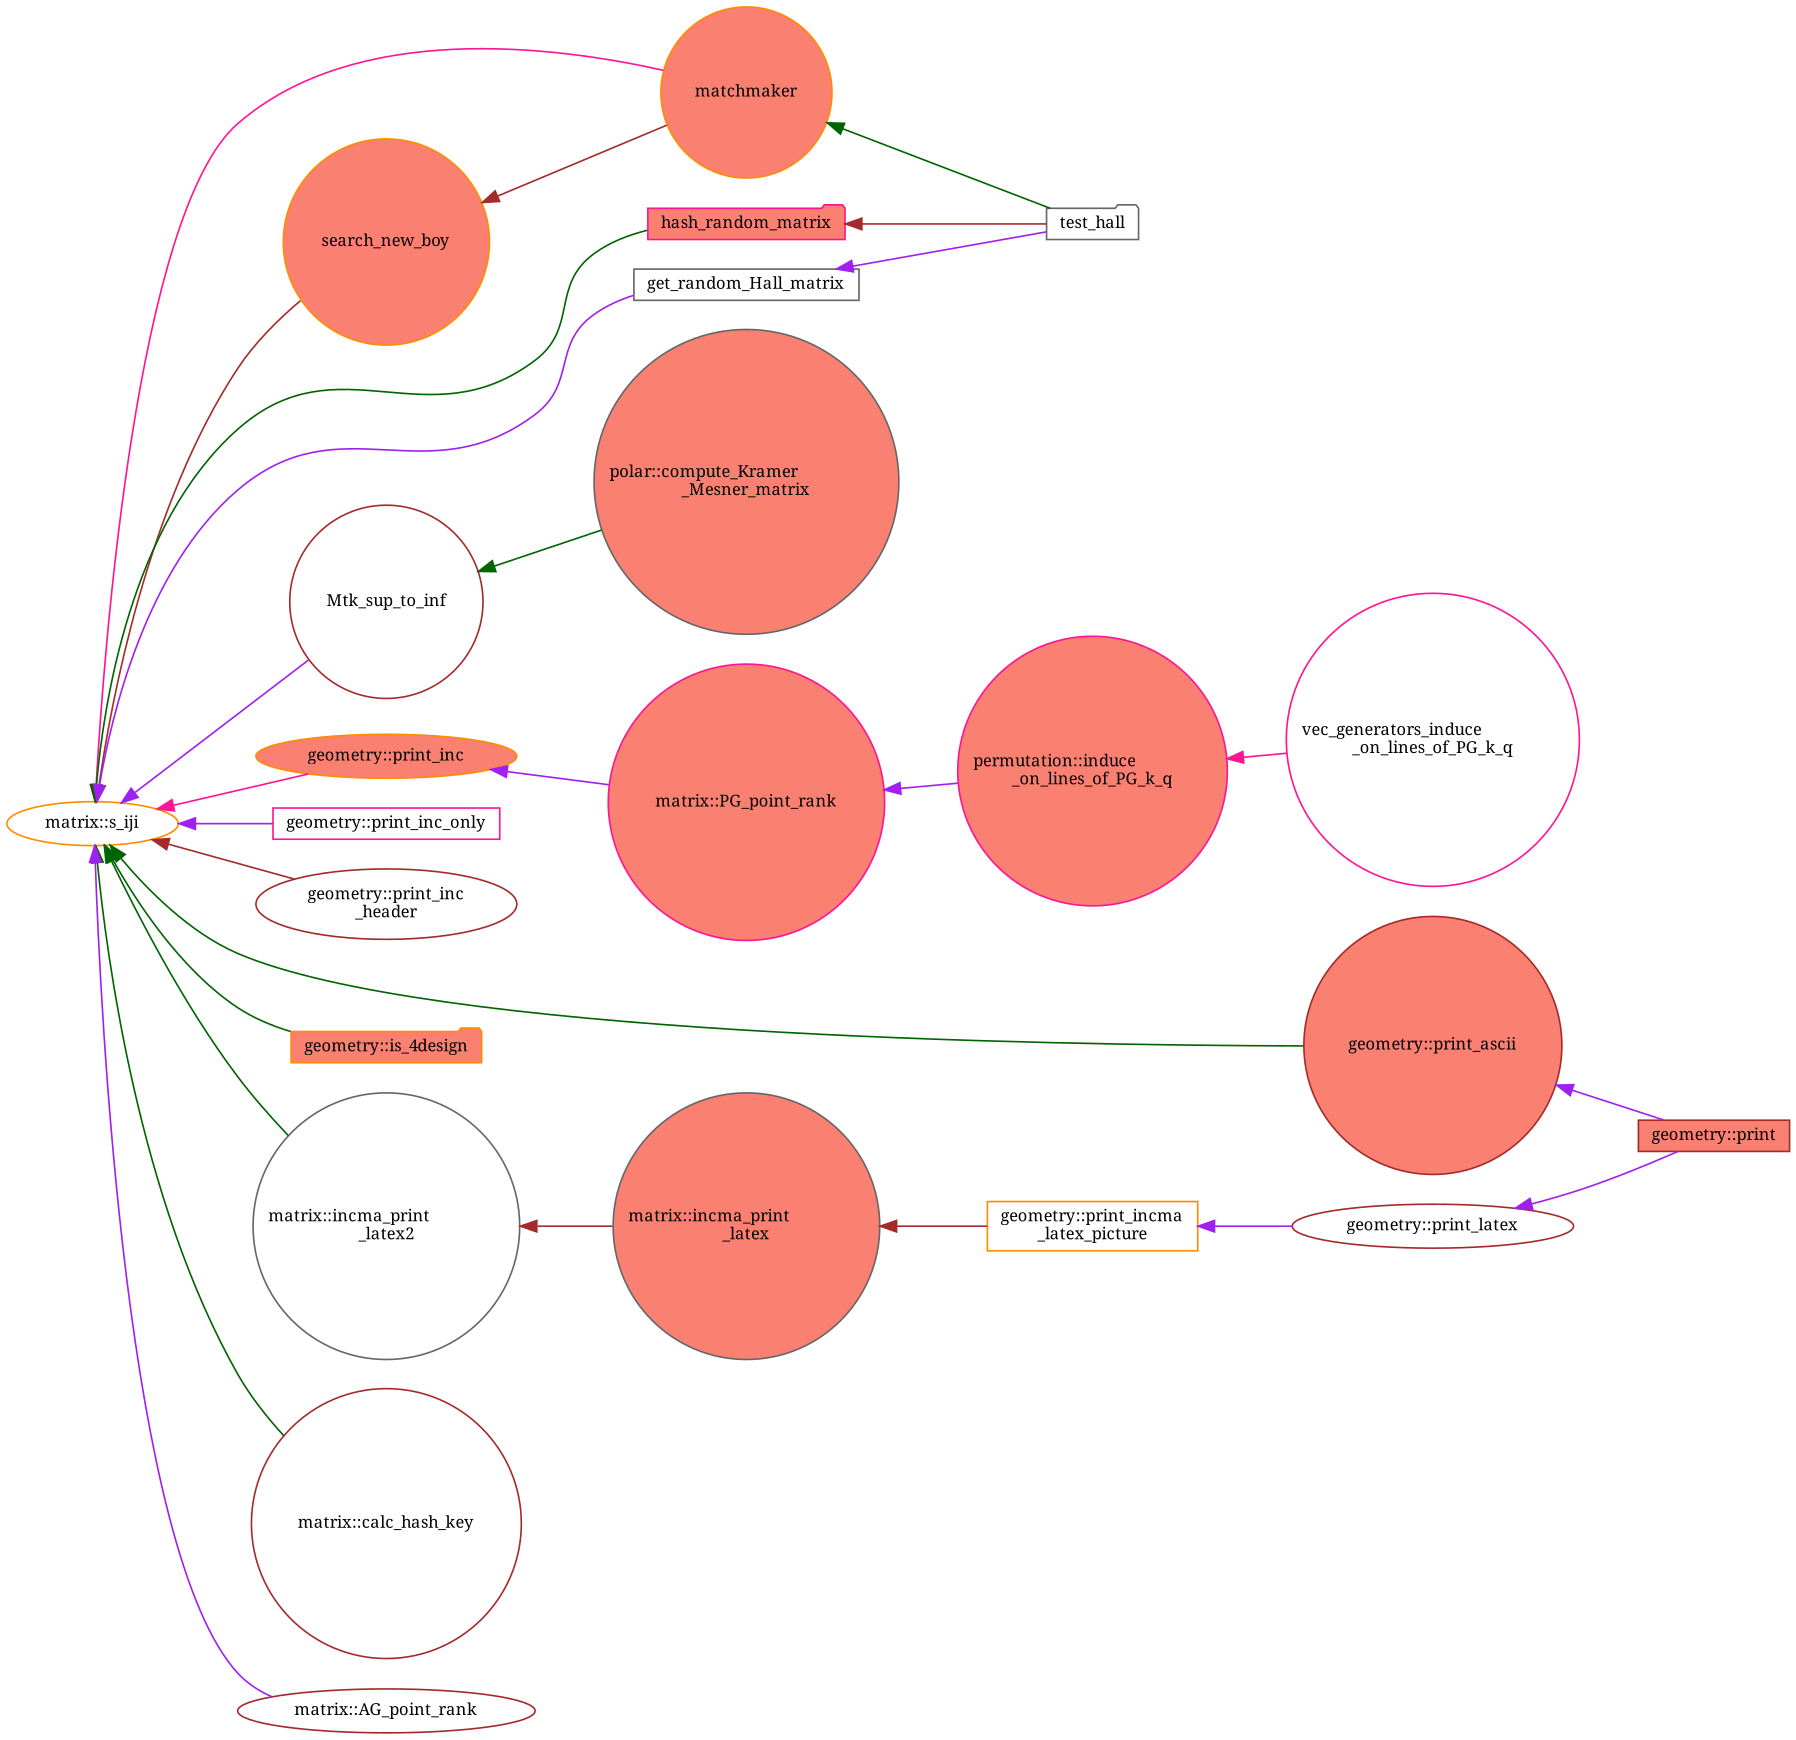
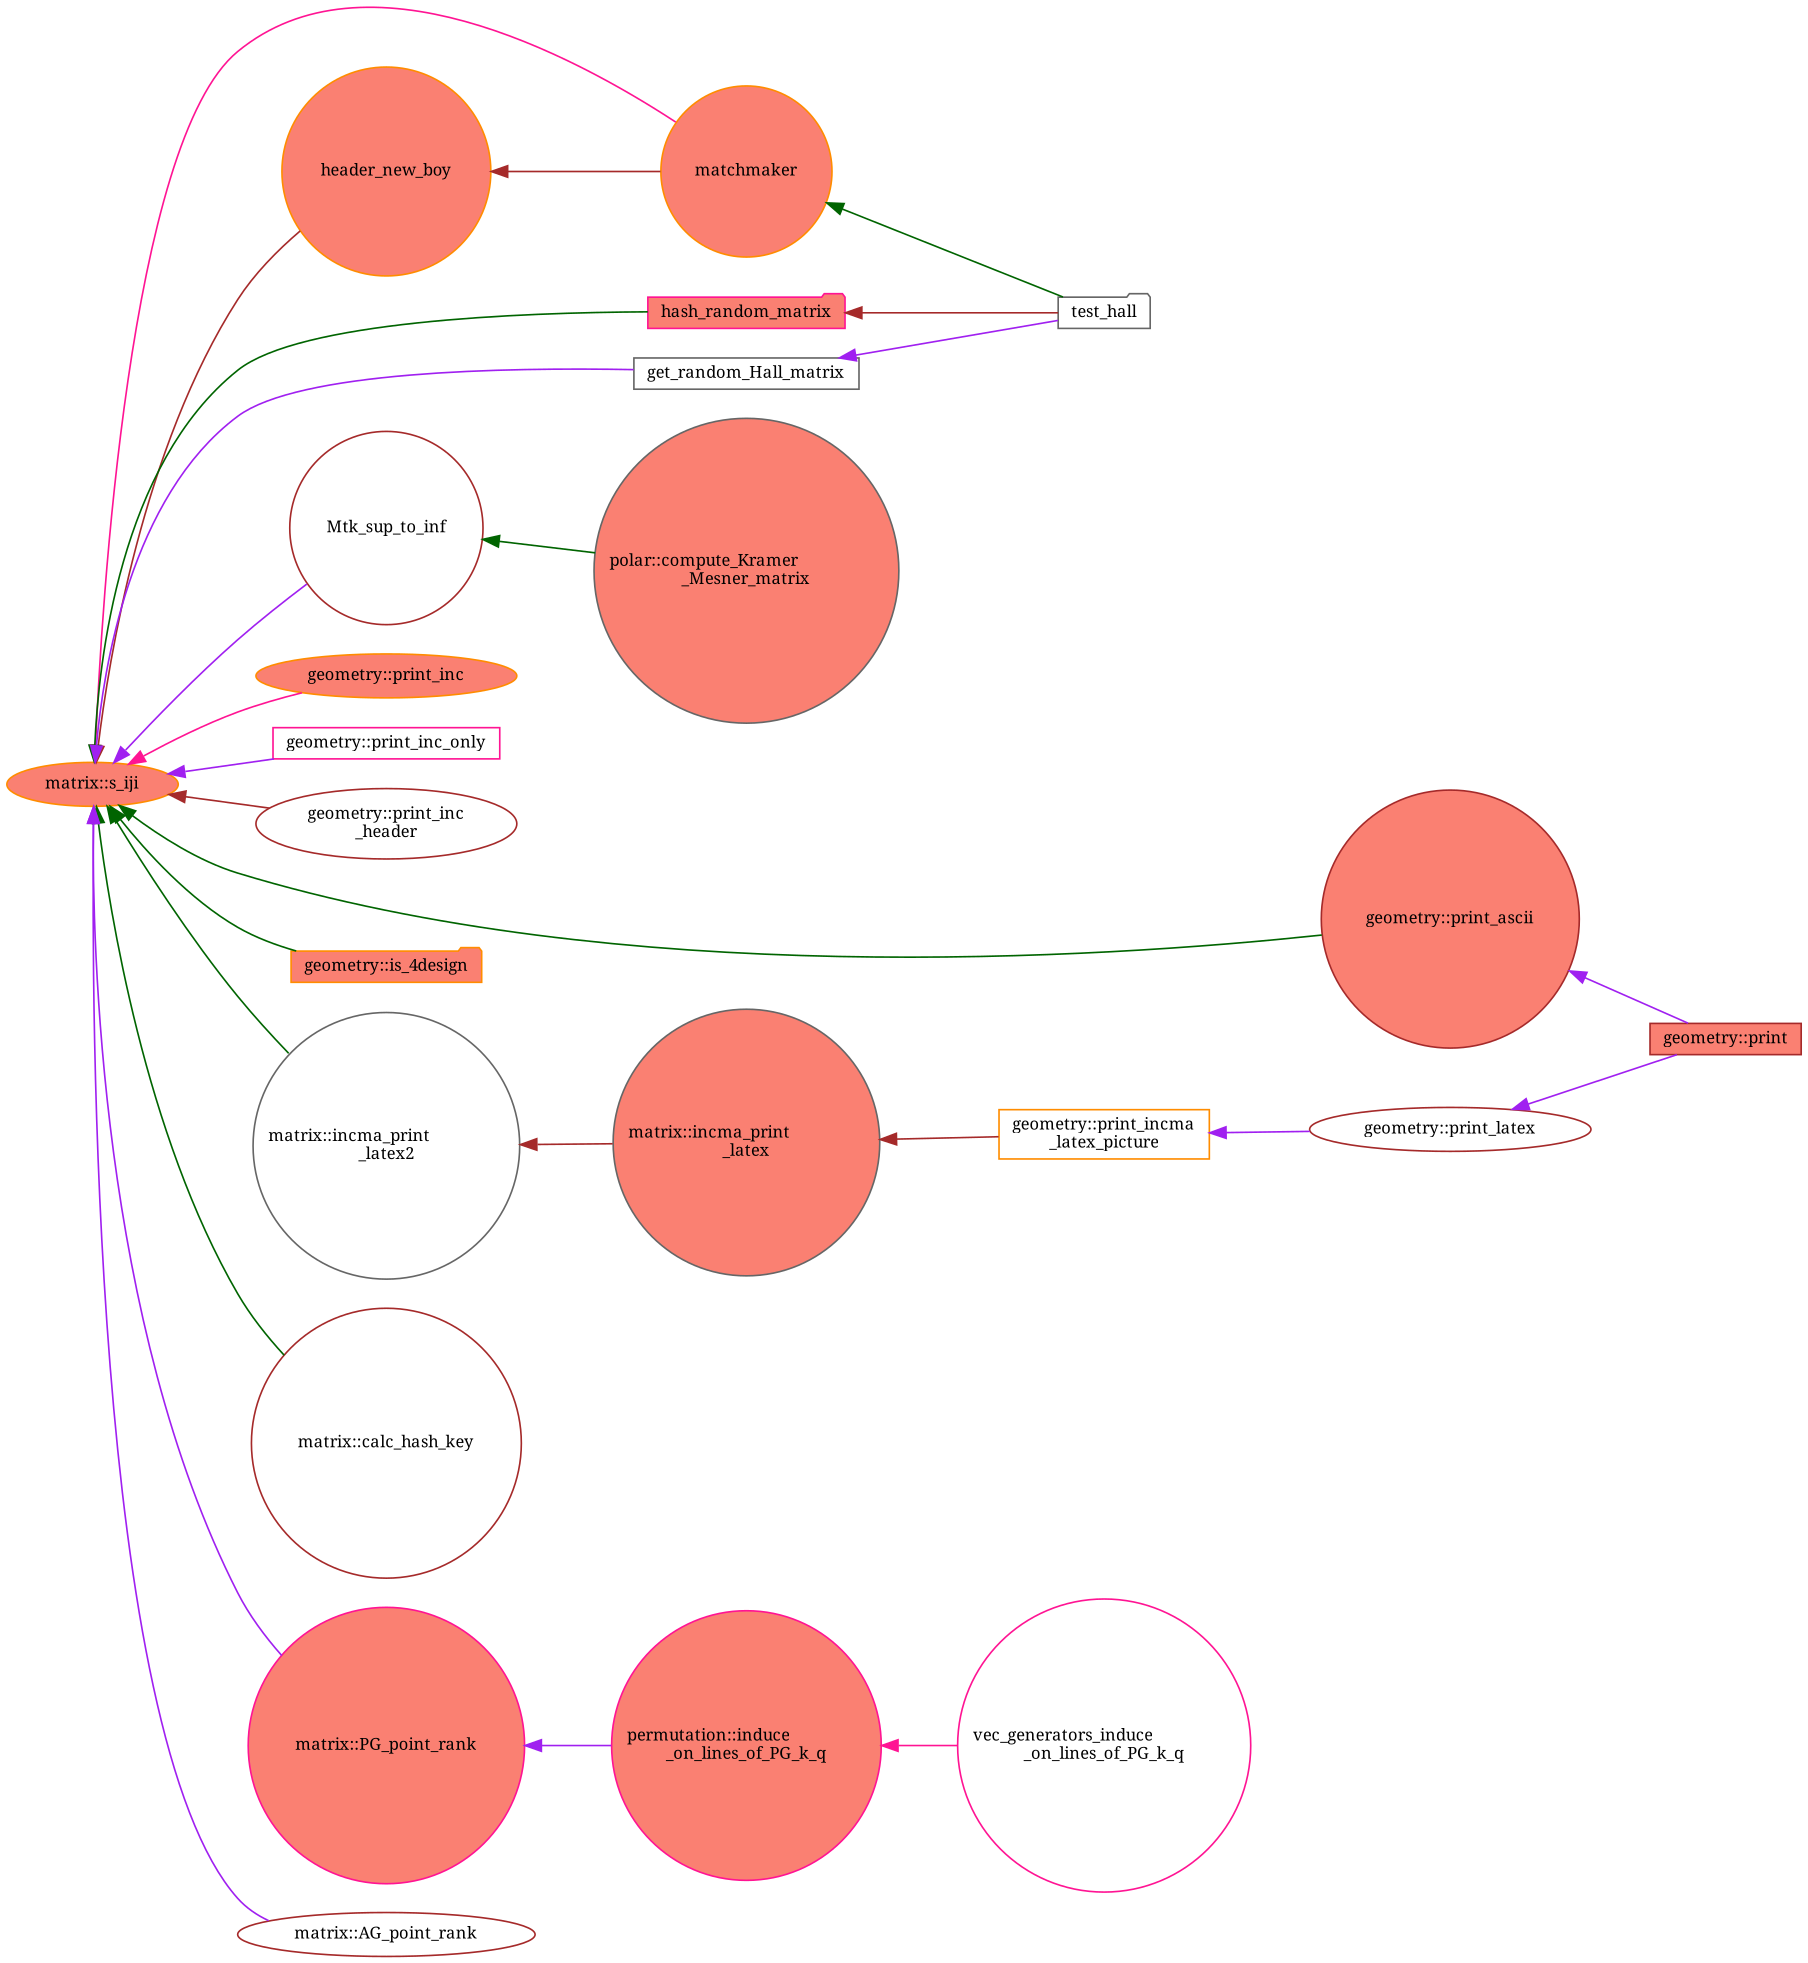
node "search_new_boy": label "search_new_boy" -> "header_new_boy"
edge "matrix::PG_point_rank" -> "geometry::print_inc": now "matrix::PG_point_rank" -> "matrix::s_iji"
node "matrix::s_iji": fillcolor white -> salmon
